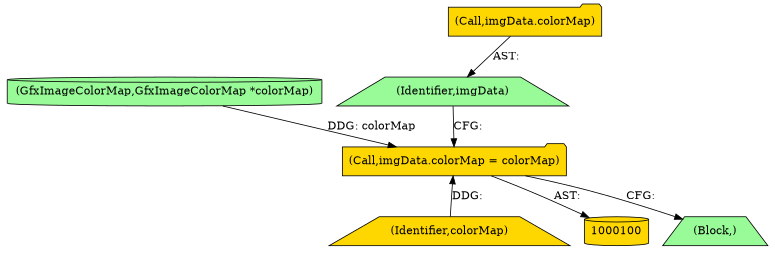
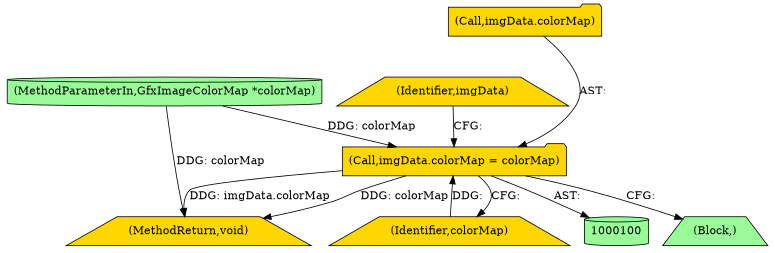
edge "(Call,imgData.colorMap)" -> "(Identifier,imgData)": now "(Call,imgData.colorMap)" -> "(Call,imgData.colorMap = colorMap)"
node "(GfxImageColorMap,GfxImageColorMap *colorMap)": label "(GfxImageColorMap,GfxImageColorMap *colorMap)" -> "(MethodParameterIn,GfxImageColorMap *colorMap)"
node "(Identifier,imgData)": fillcolor palegreen -> gold
edge "(Call,imgData.colorMap = colorMap)" -> "(Identifier,colorMap)": added, label "CFG:"
node "(MethodReturn,void)": added
node "1000100": fillcolor gold -> palegreen
